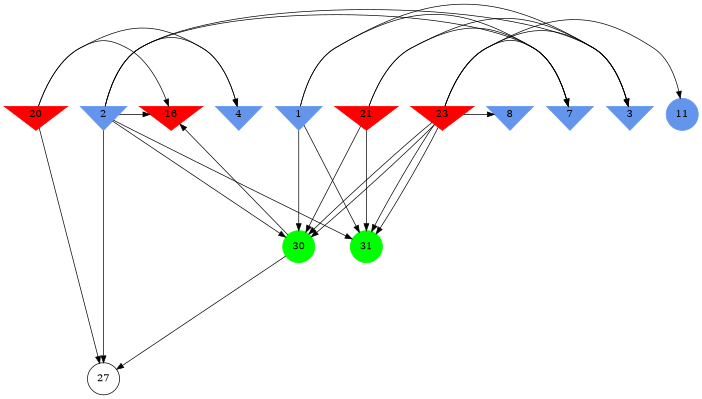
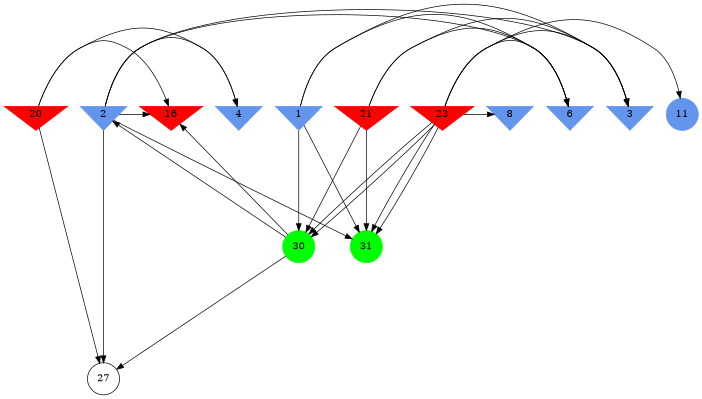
node "7": label "7" -> "6"
edge "2" -> "30": reversed
